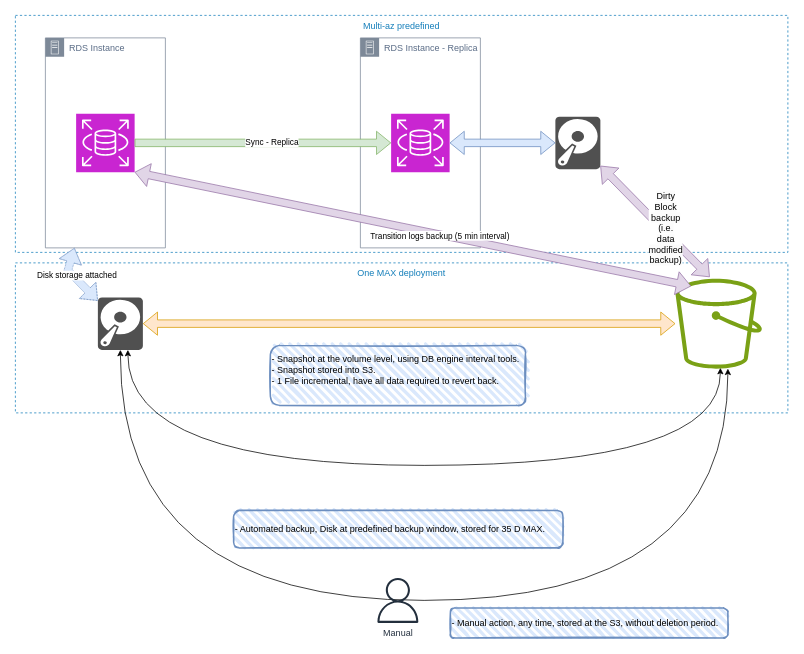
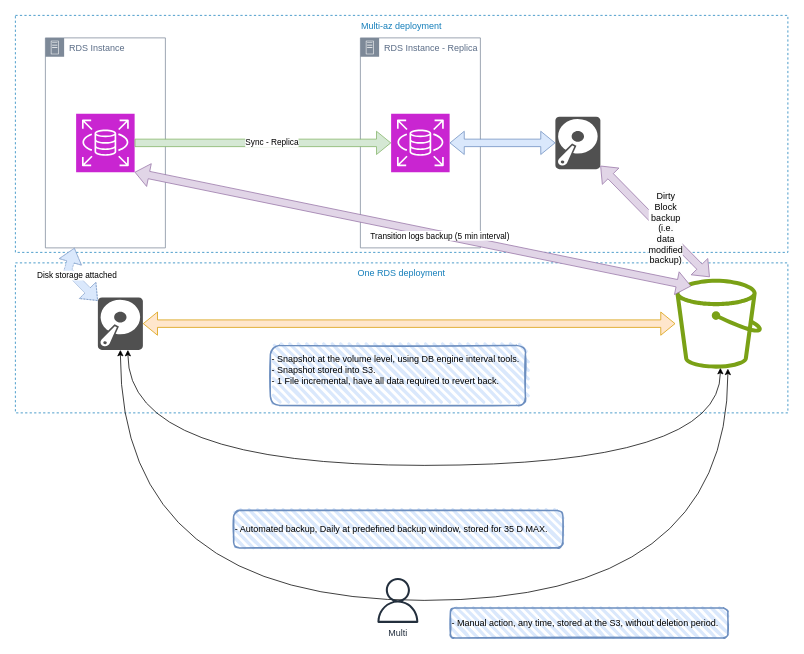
node "Multi-az predefined": label "Multi-az predefined" -> "Multi-az deployment"
node "One MAX deployment": label "One MAX deployment" -> "One RDS deployment"
node "- Automated backup, Disk at predefined backup window, stored for 35 D MAX.": label "- Automated backup, Disk at predefined backup window, stored for 35 D MAX." -> "- Automated backup, Daily at predefined backup window, stored for 35 D MAX."
node "Manual": label "Manual" -> "Multi"
